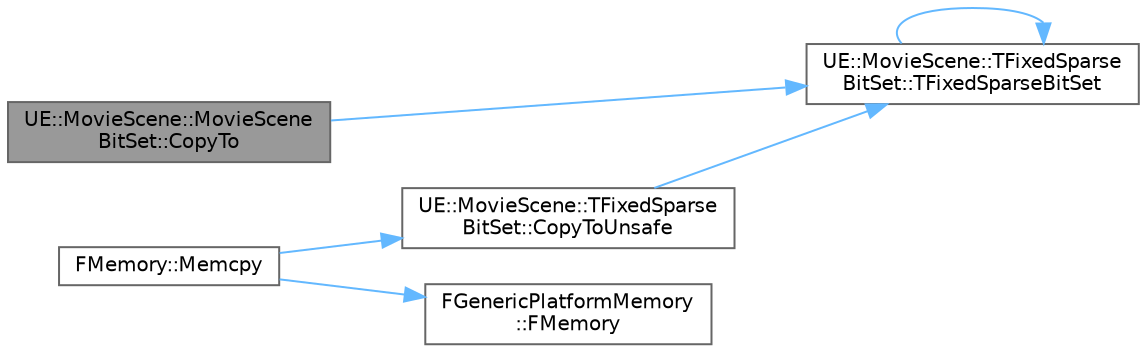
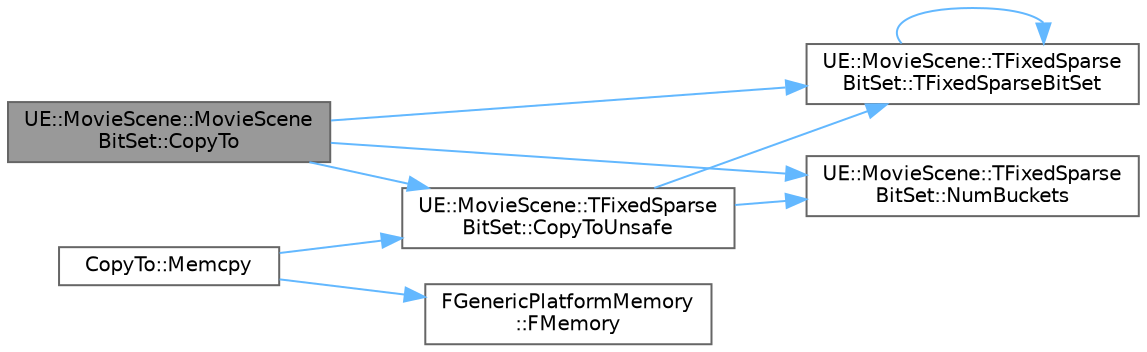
edge "UE::MovieScene::MovieScene BitSet::CopyTo" -> "UE::MovieScene::TFixedSparse BitSet::CopyToUnsafe": added
node "UE::MovieScene::TFixedSparse BitSet::NumBuckets": added
node "FMemory::Memcpy": label "FMemory::Memcpy" -> "CopyTo::Memcpy"
